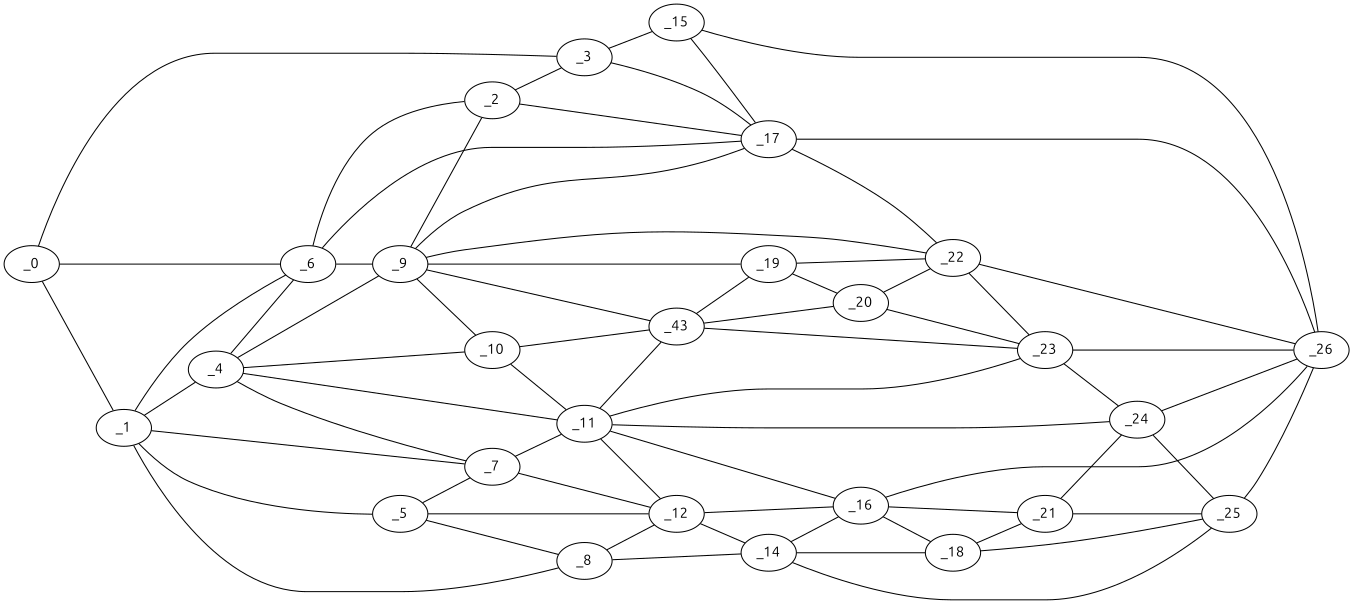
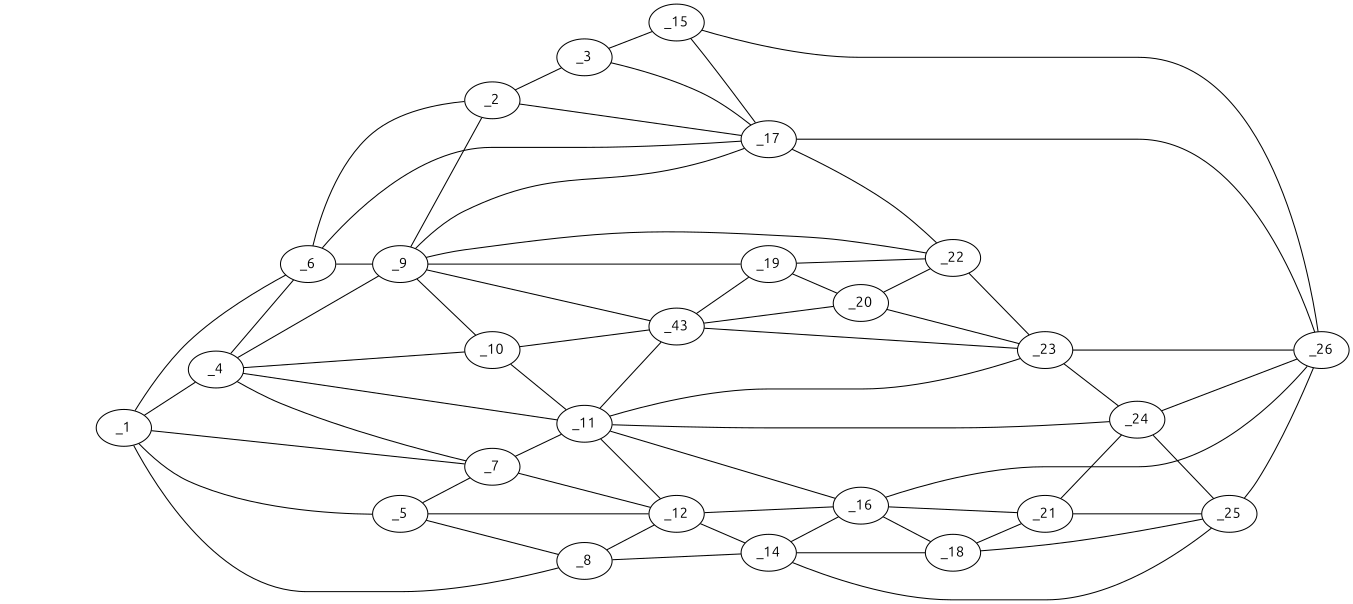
node "_0": removed
edge "_22" -- "_26": removed
